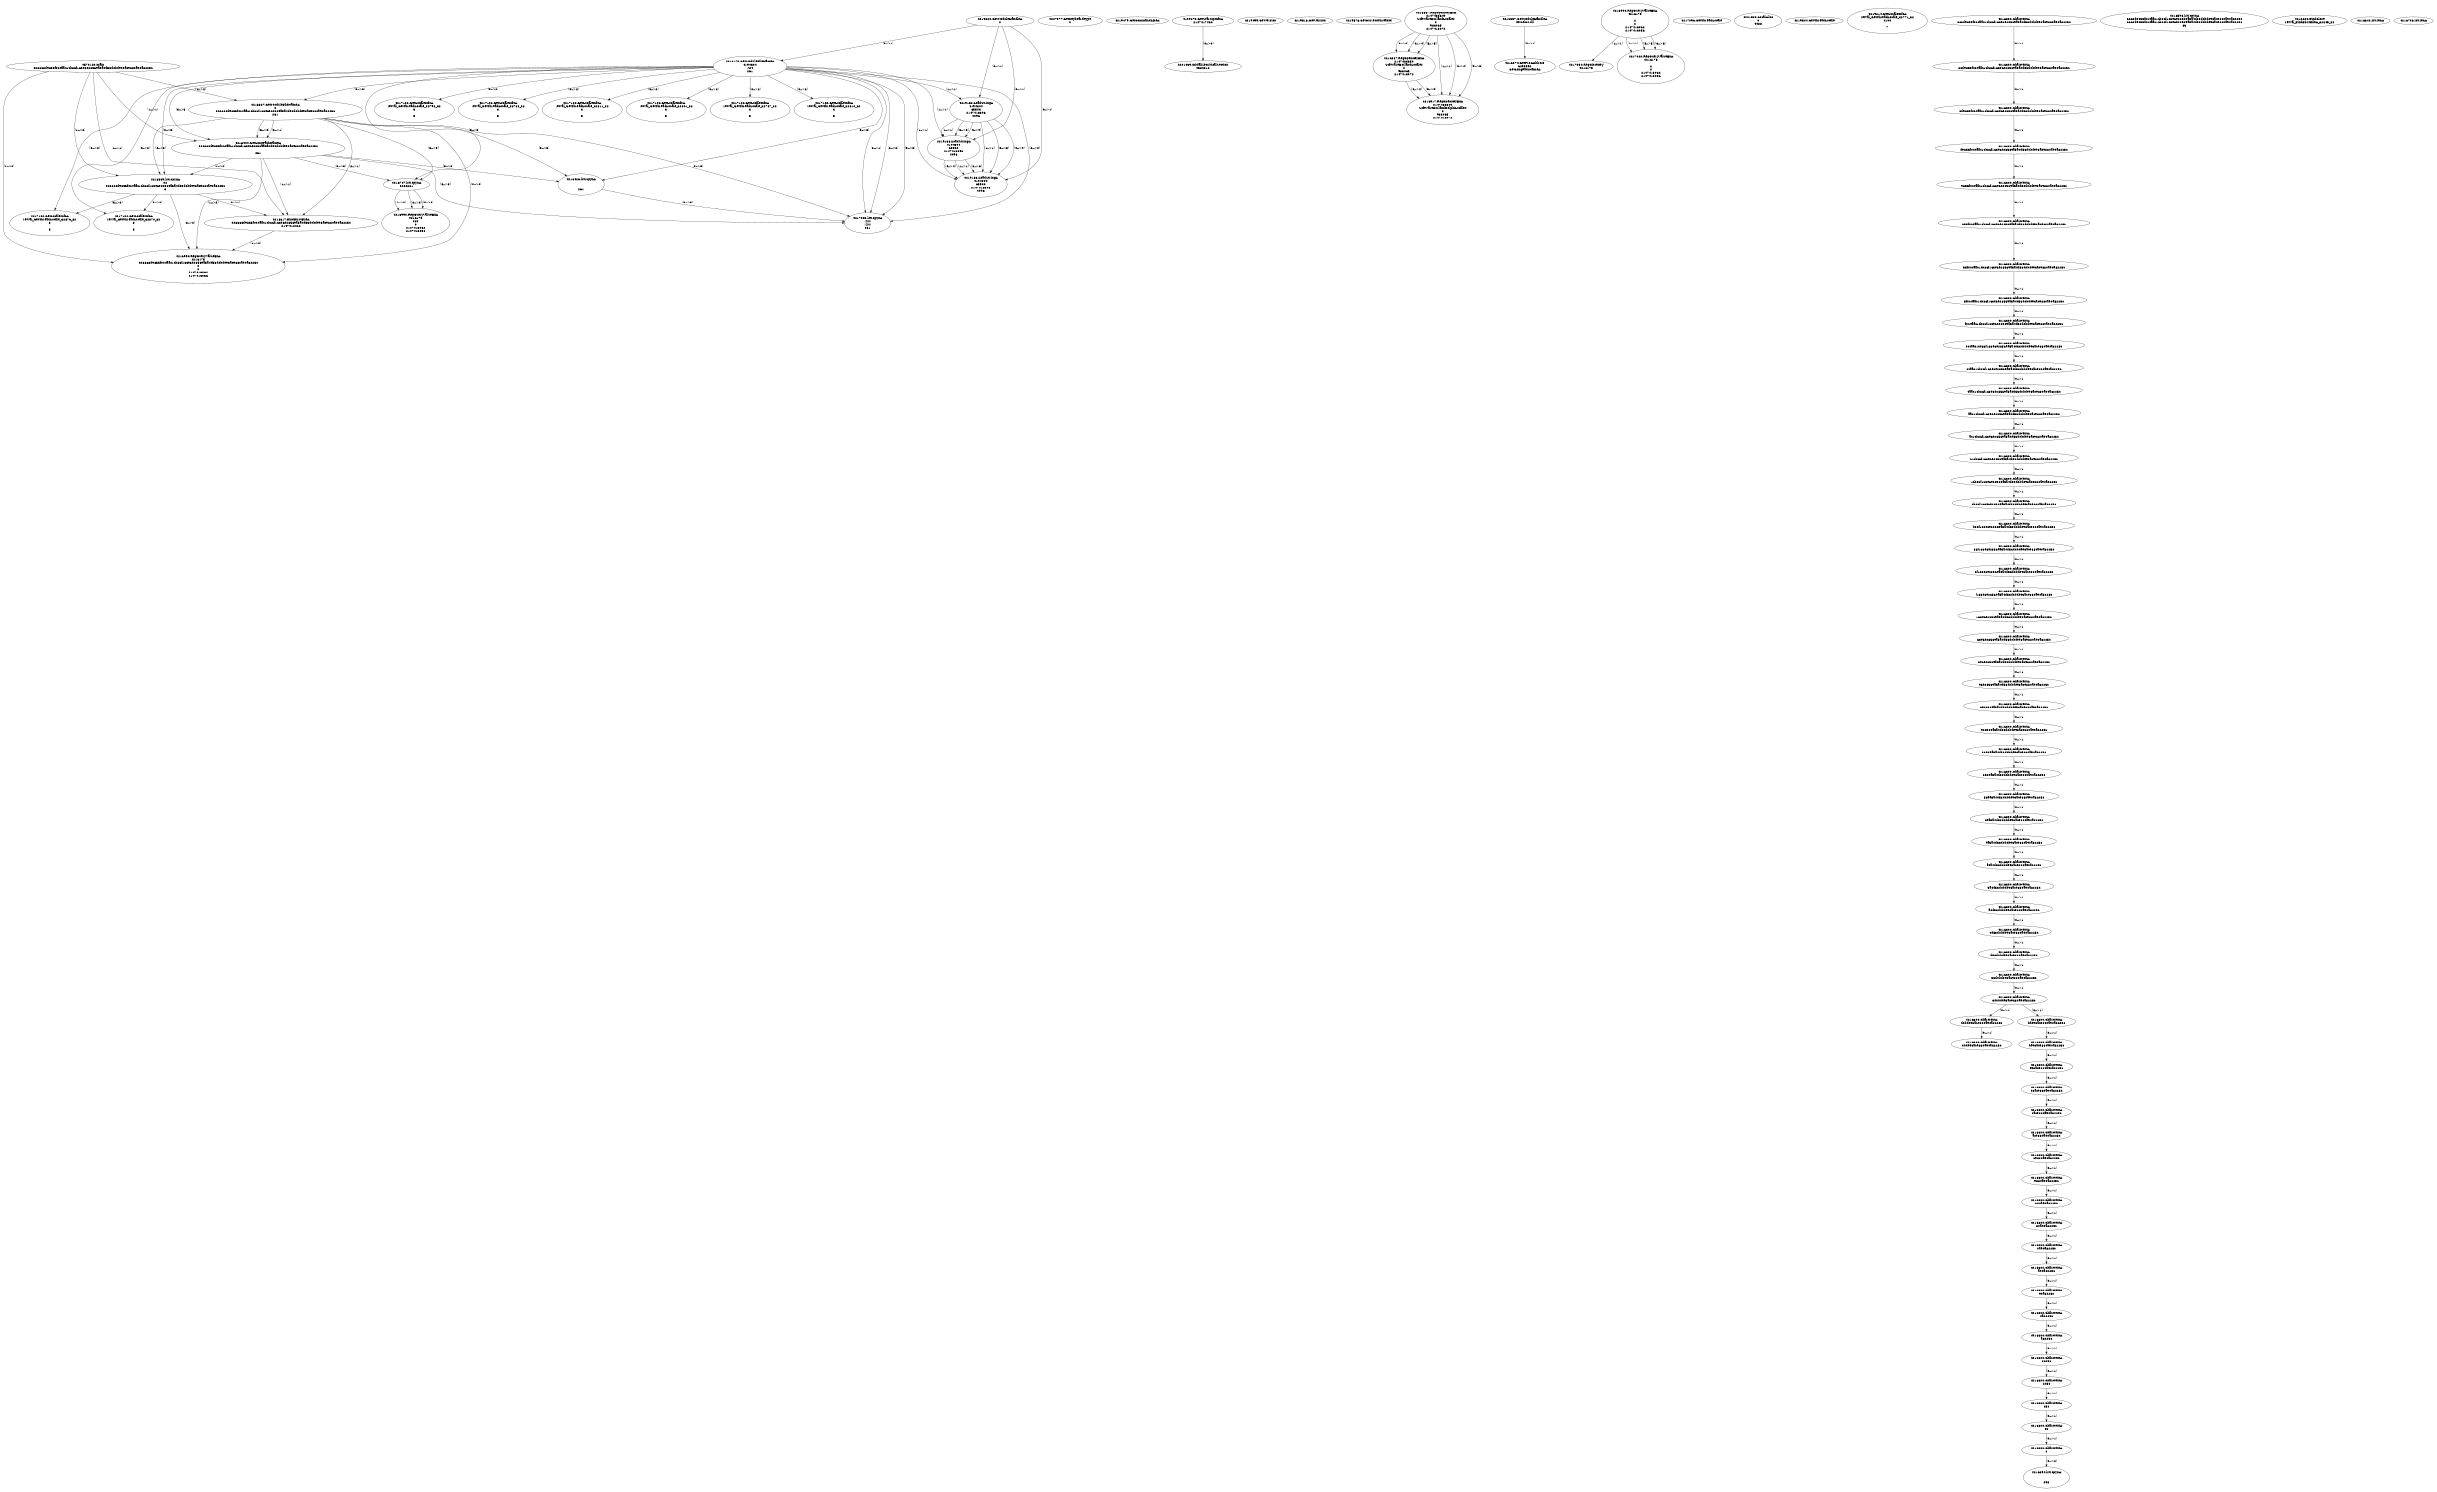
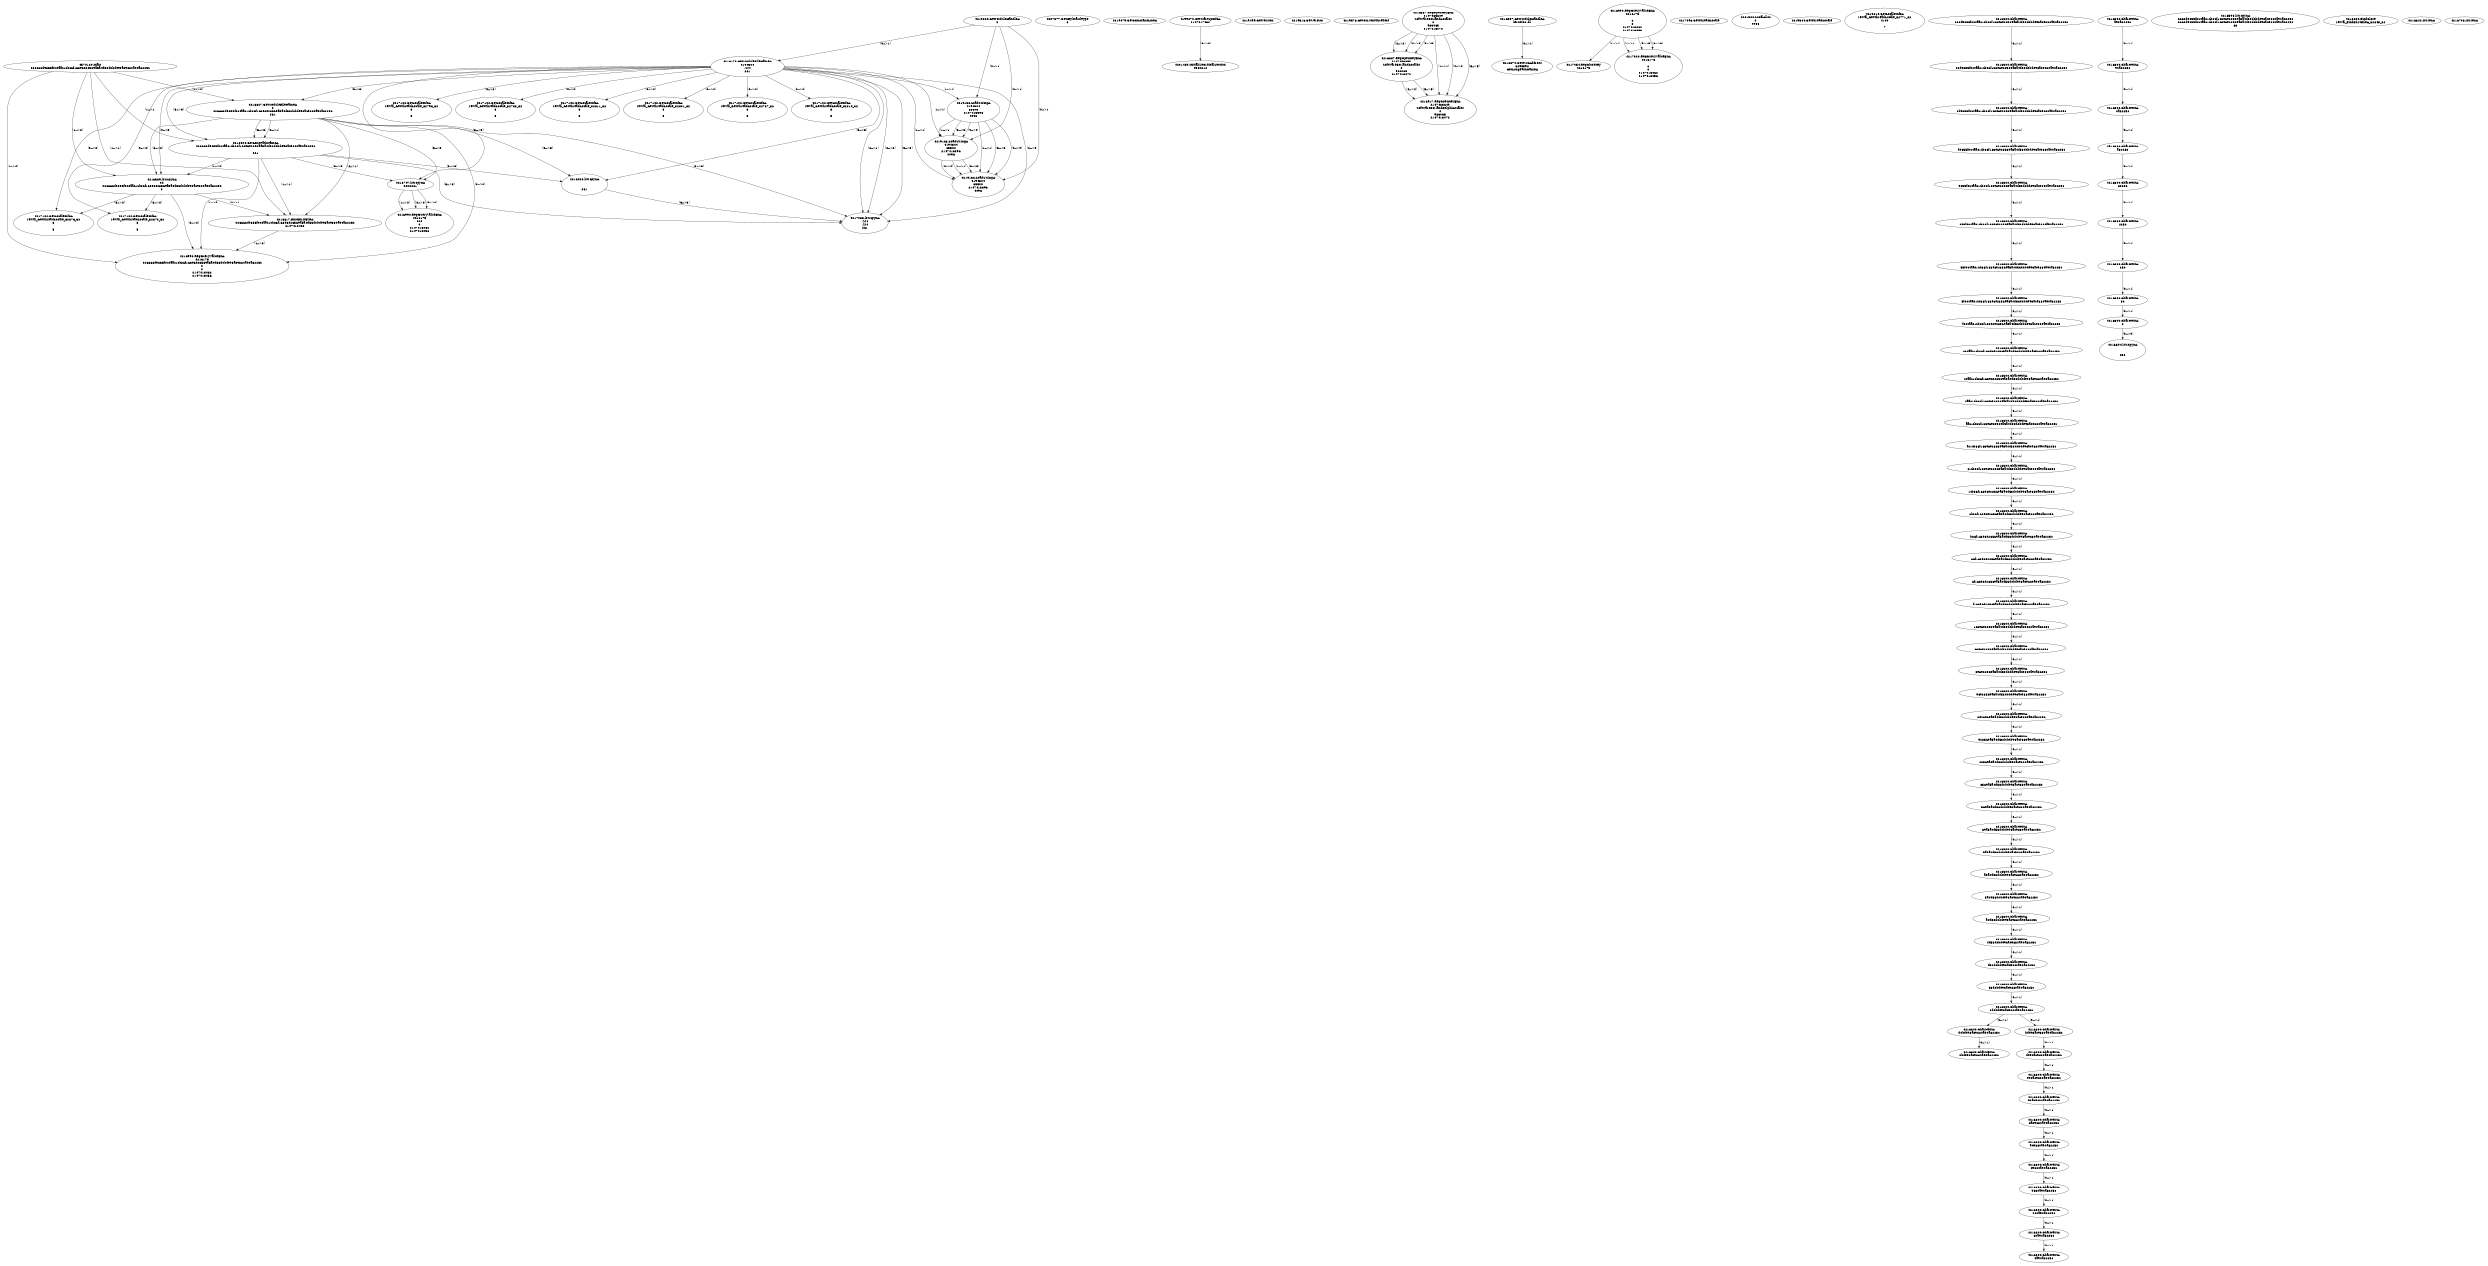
edge "4216300.CharNextA 0a90a8225c" -> "4216300.CharNextA a90a8225c": removed, label "(0-->1)"
